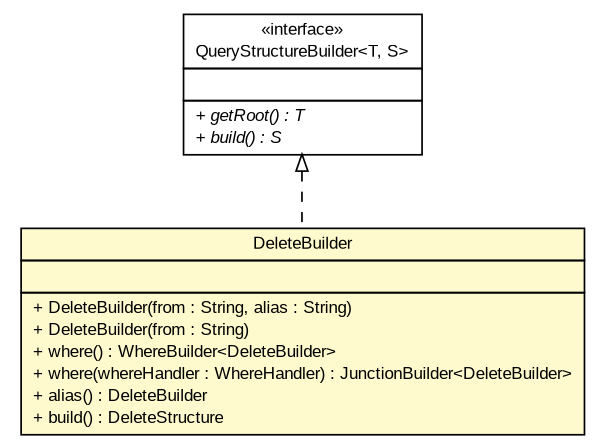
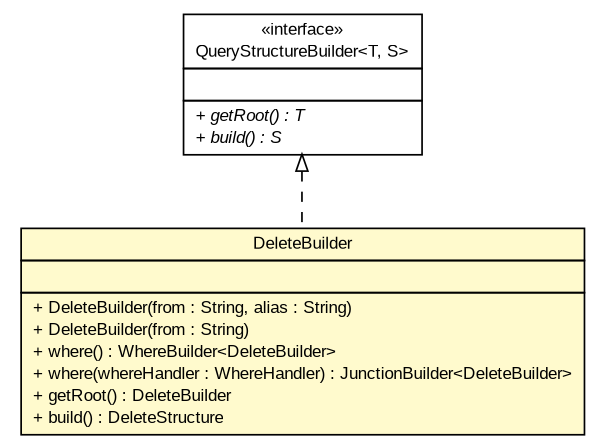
node "DeleteBuilder": text "+ alias() : DeleteBuilder" -> "+ getRoot() : DeleteBuilder"
